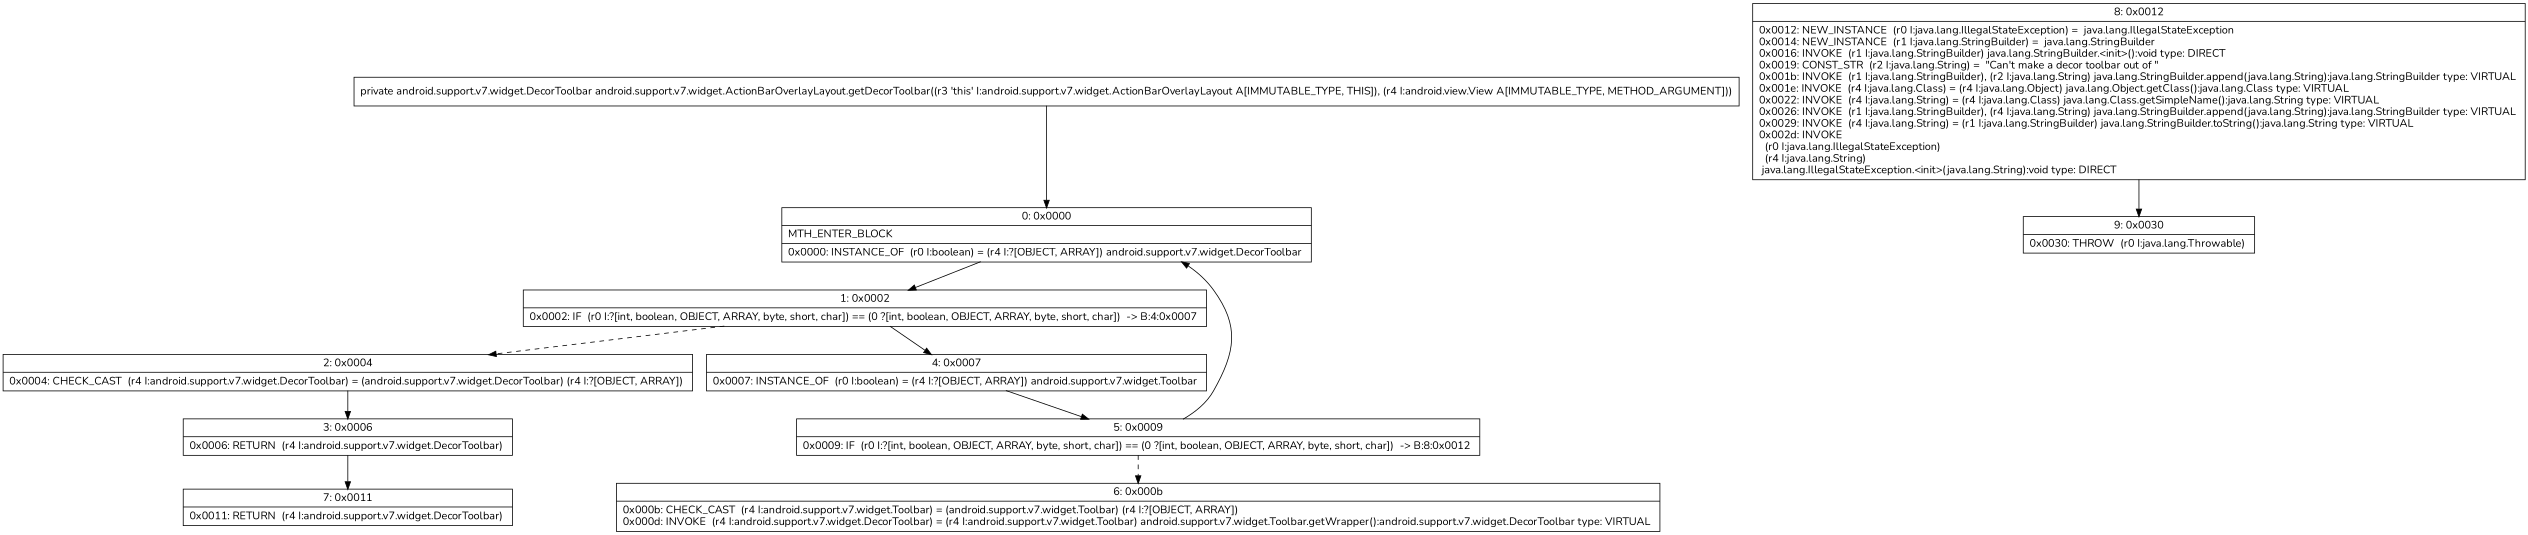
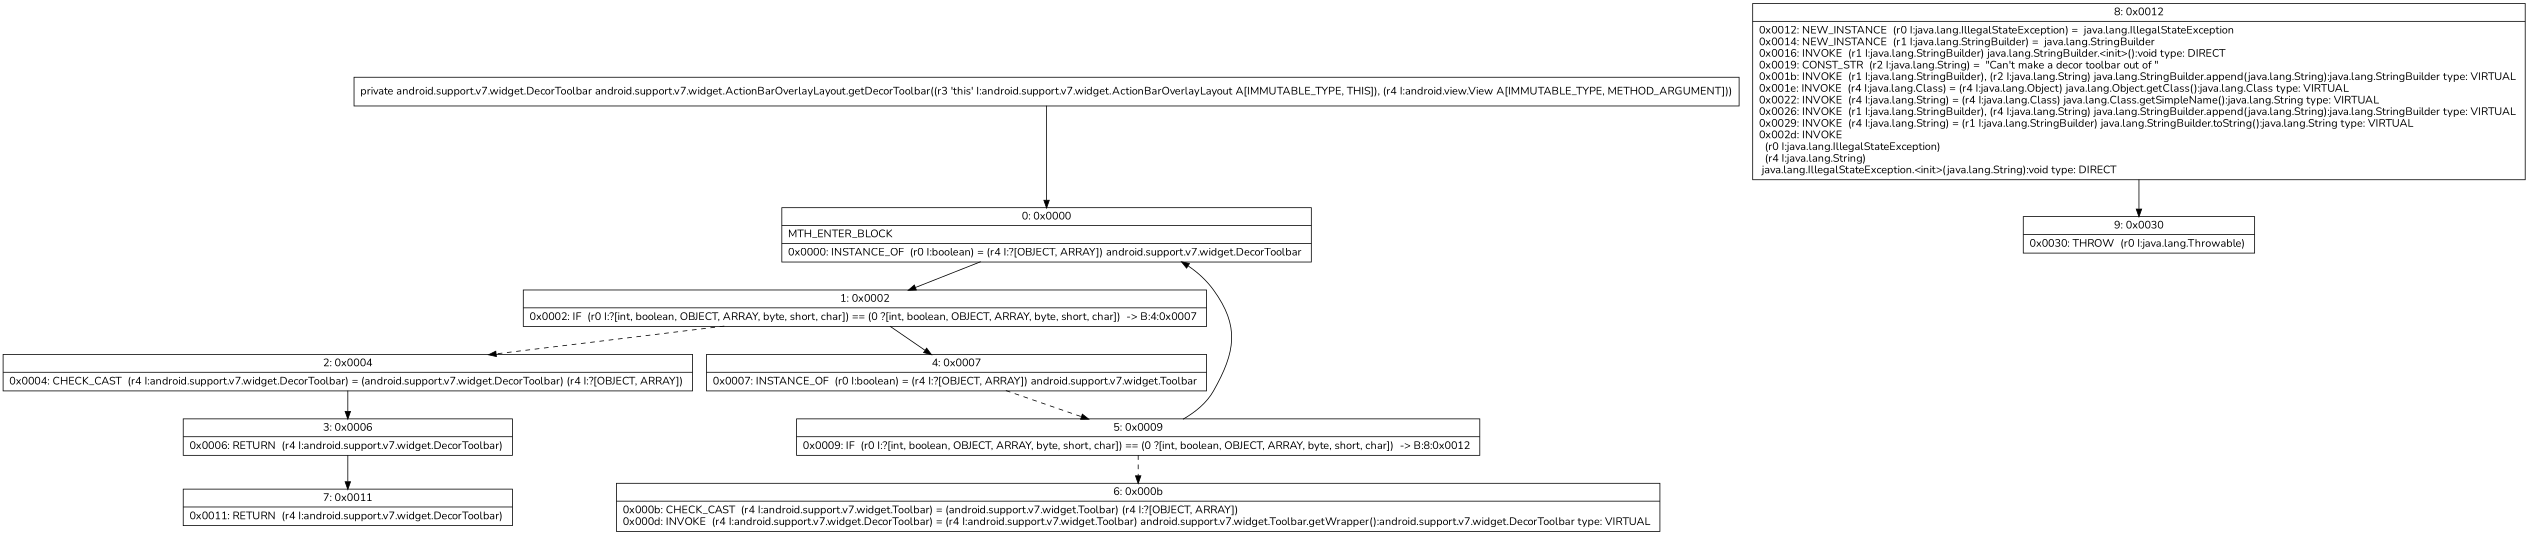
edge "4: 0x0007" -> "5: 0x0009": style solid -> dashed
